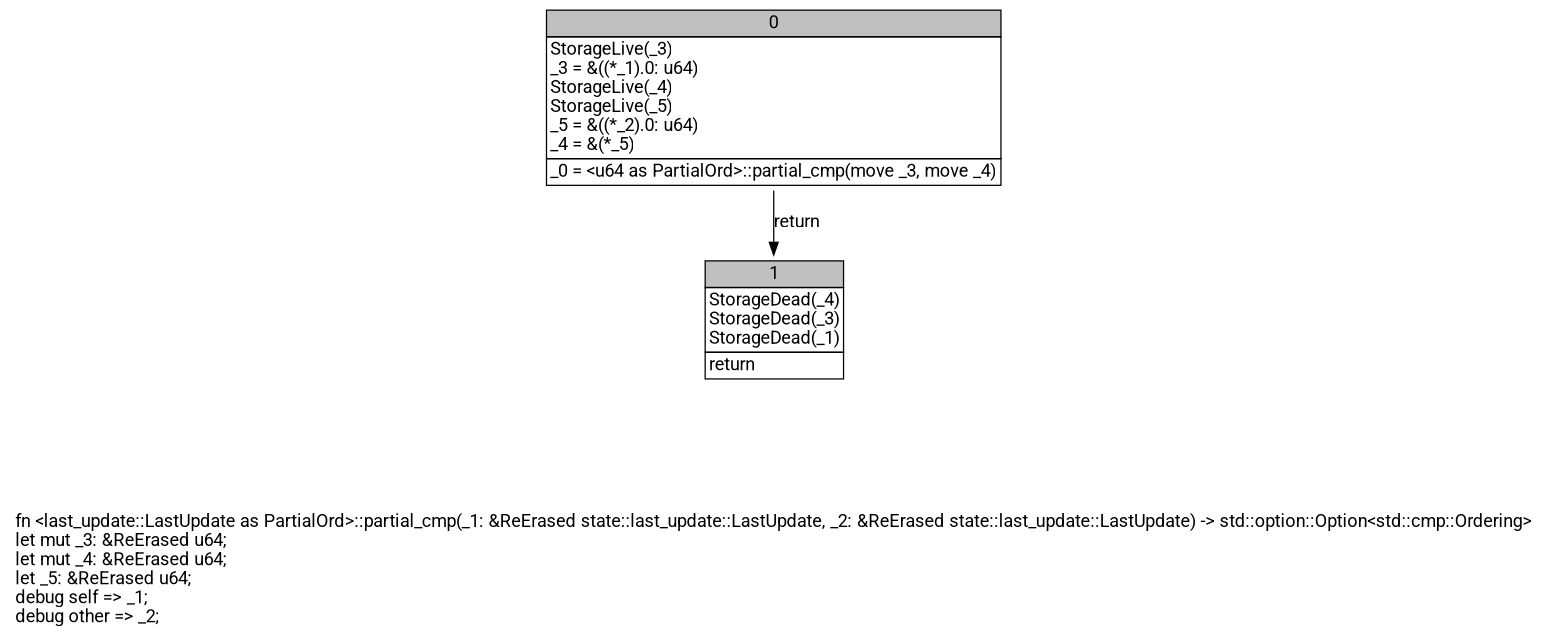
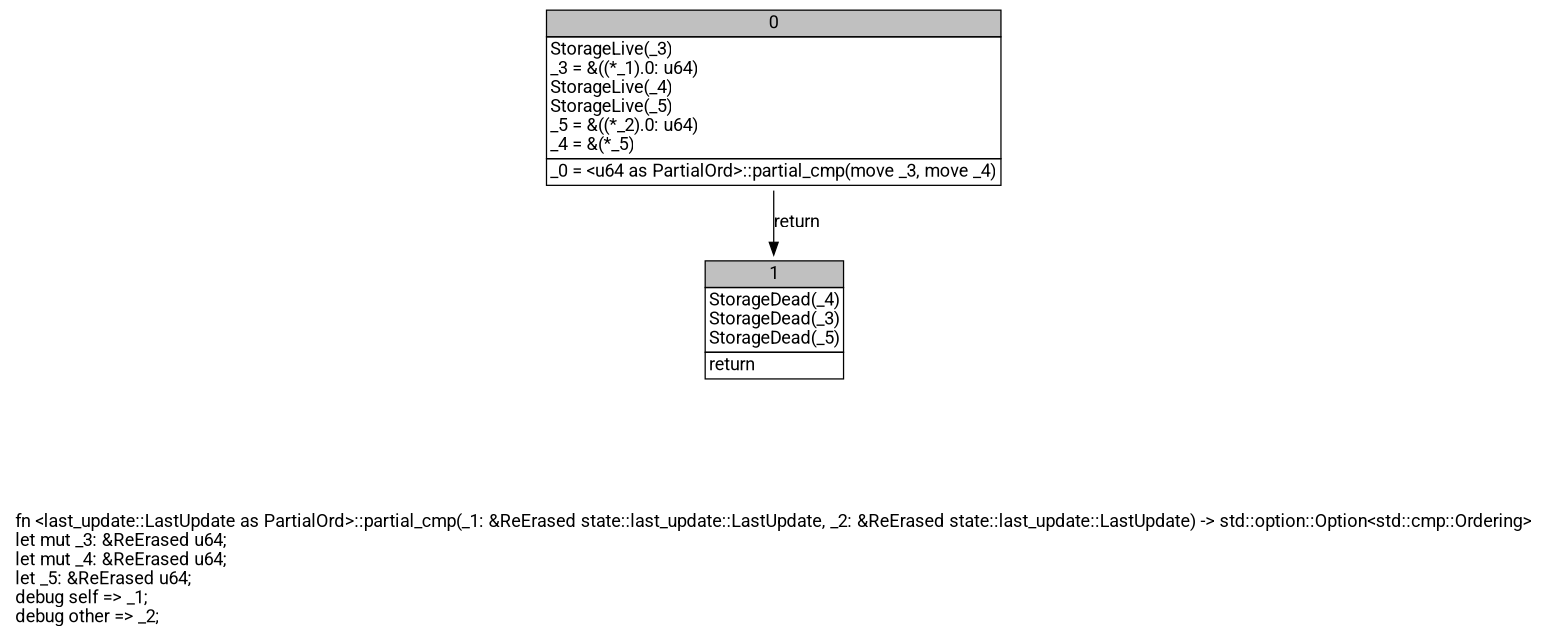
node "1": text "StorageDead(_1)" -> "StorageDead(_5)"
